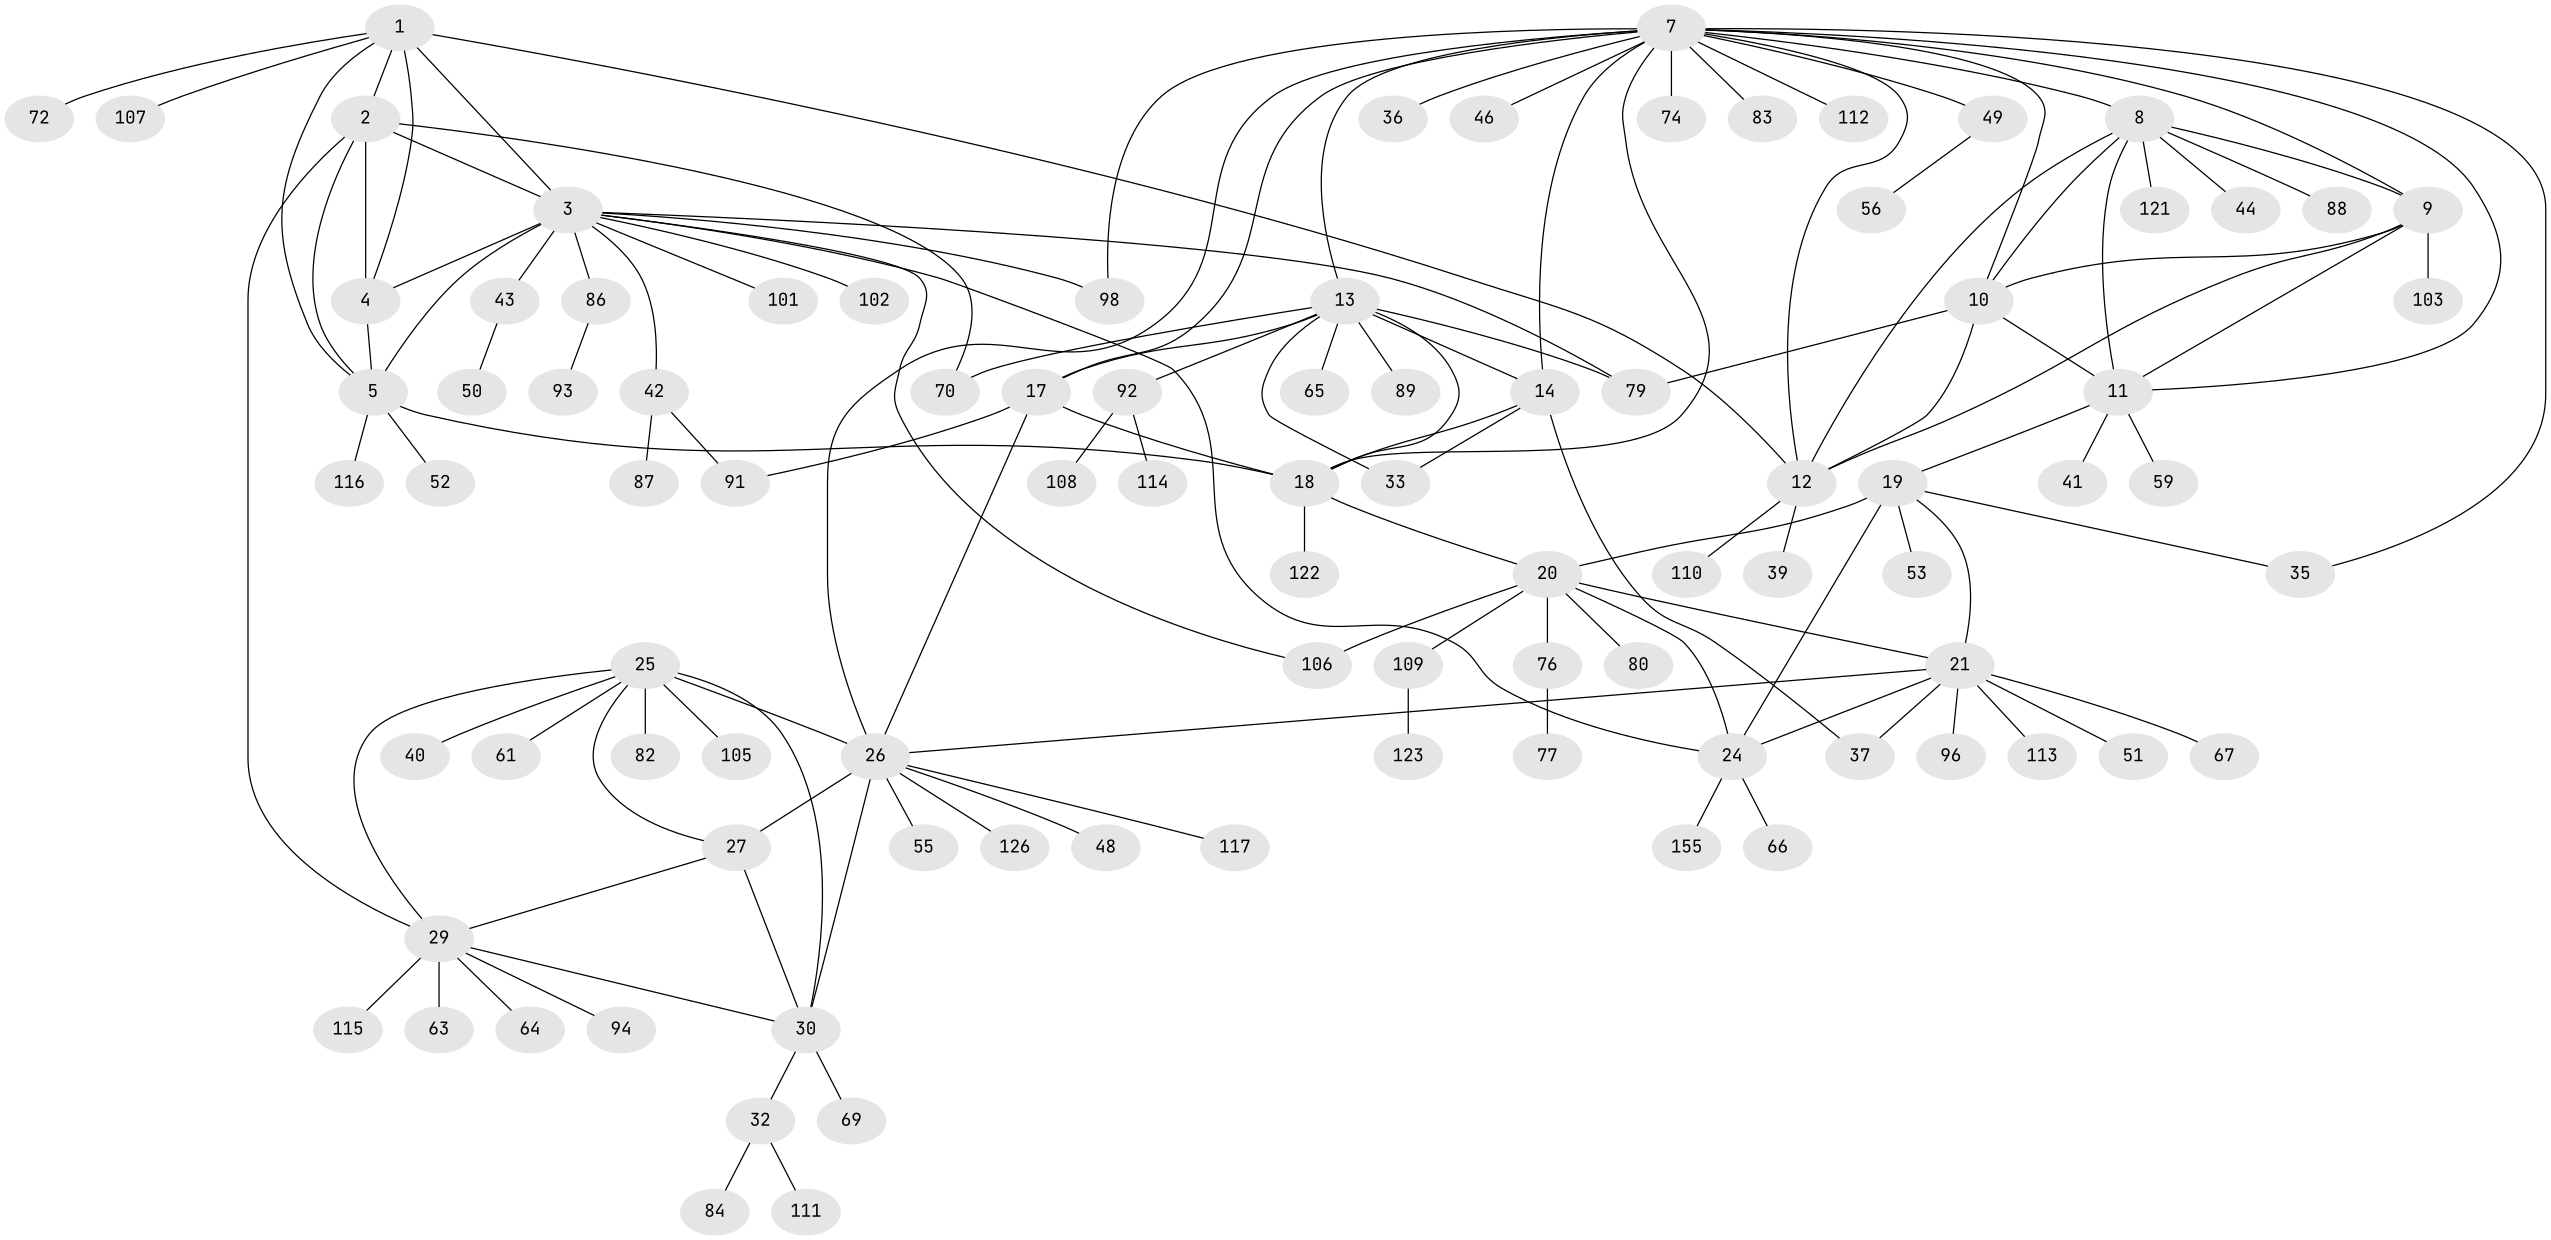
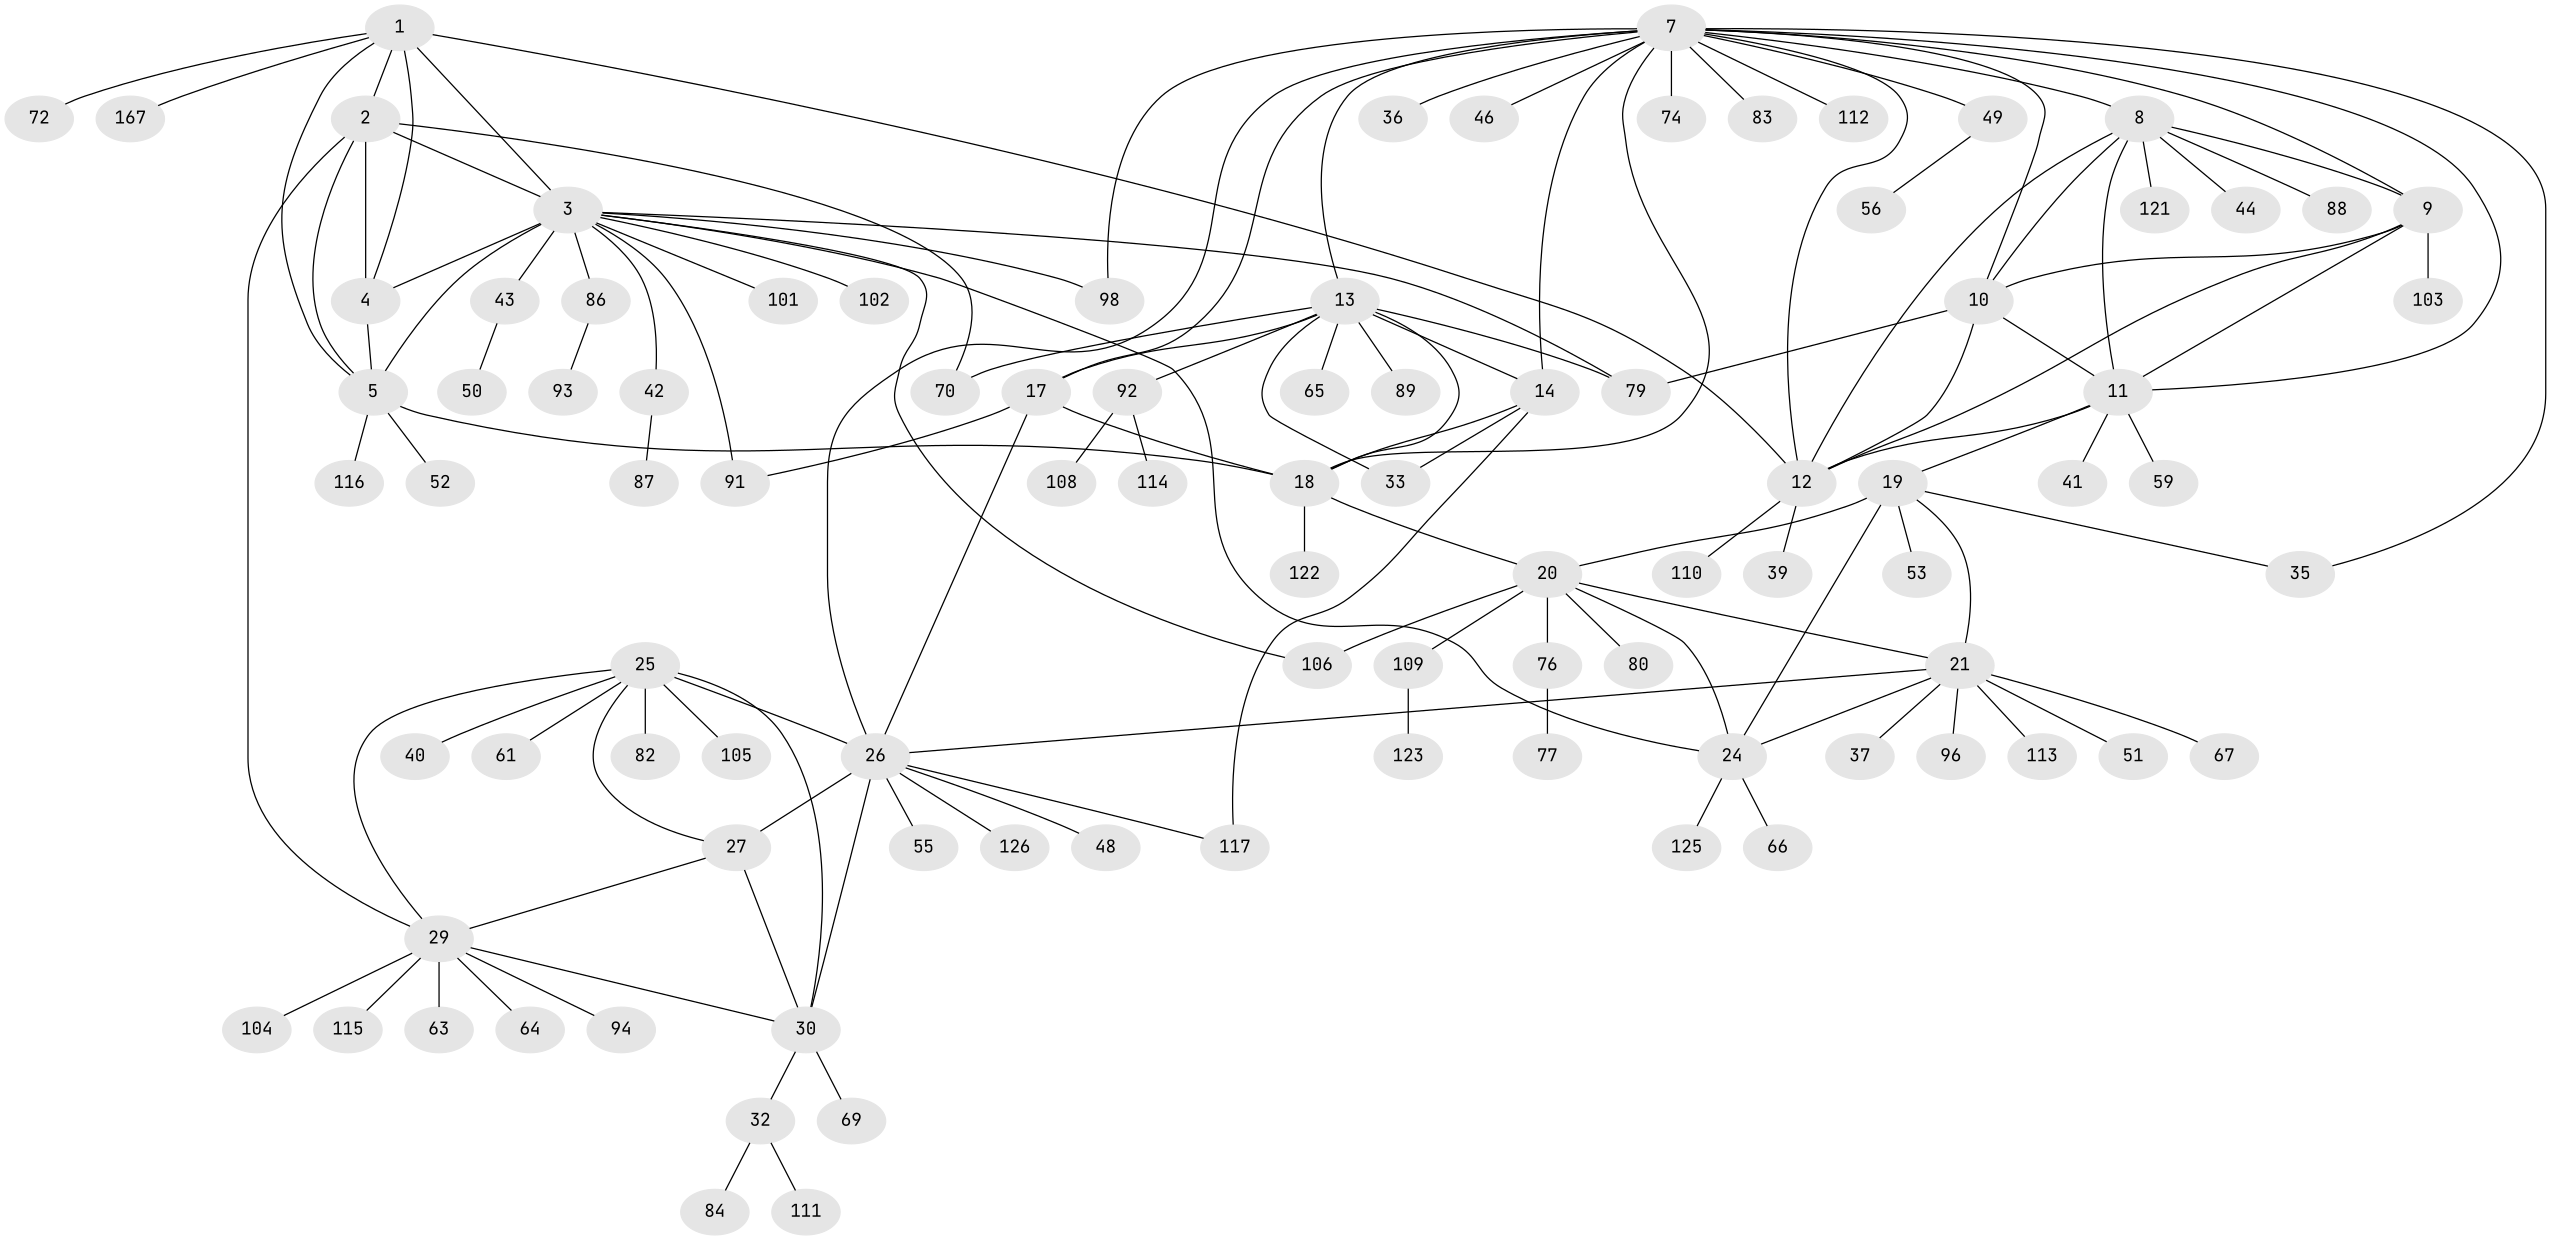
node "107": label "107" -> "167"
edge "11" -- "12": added
edge "42" -- "91": now "3" -- "91"
edge "14" -- "37": now "14" -- "117"
node "155": label "155" -> "125"
node "104": added
